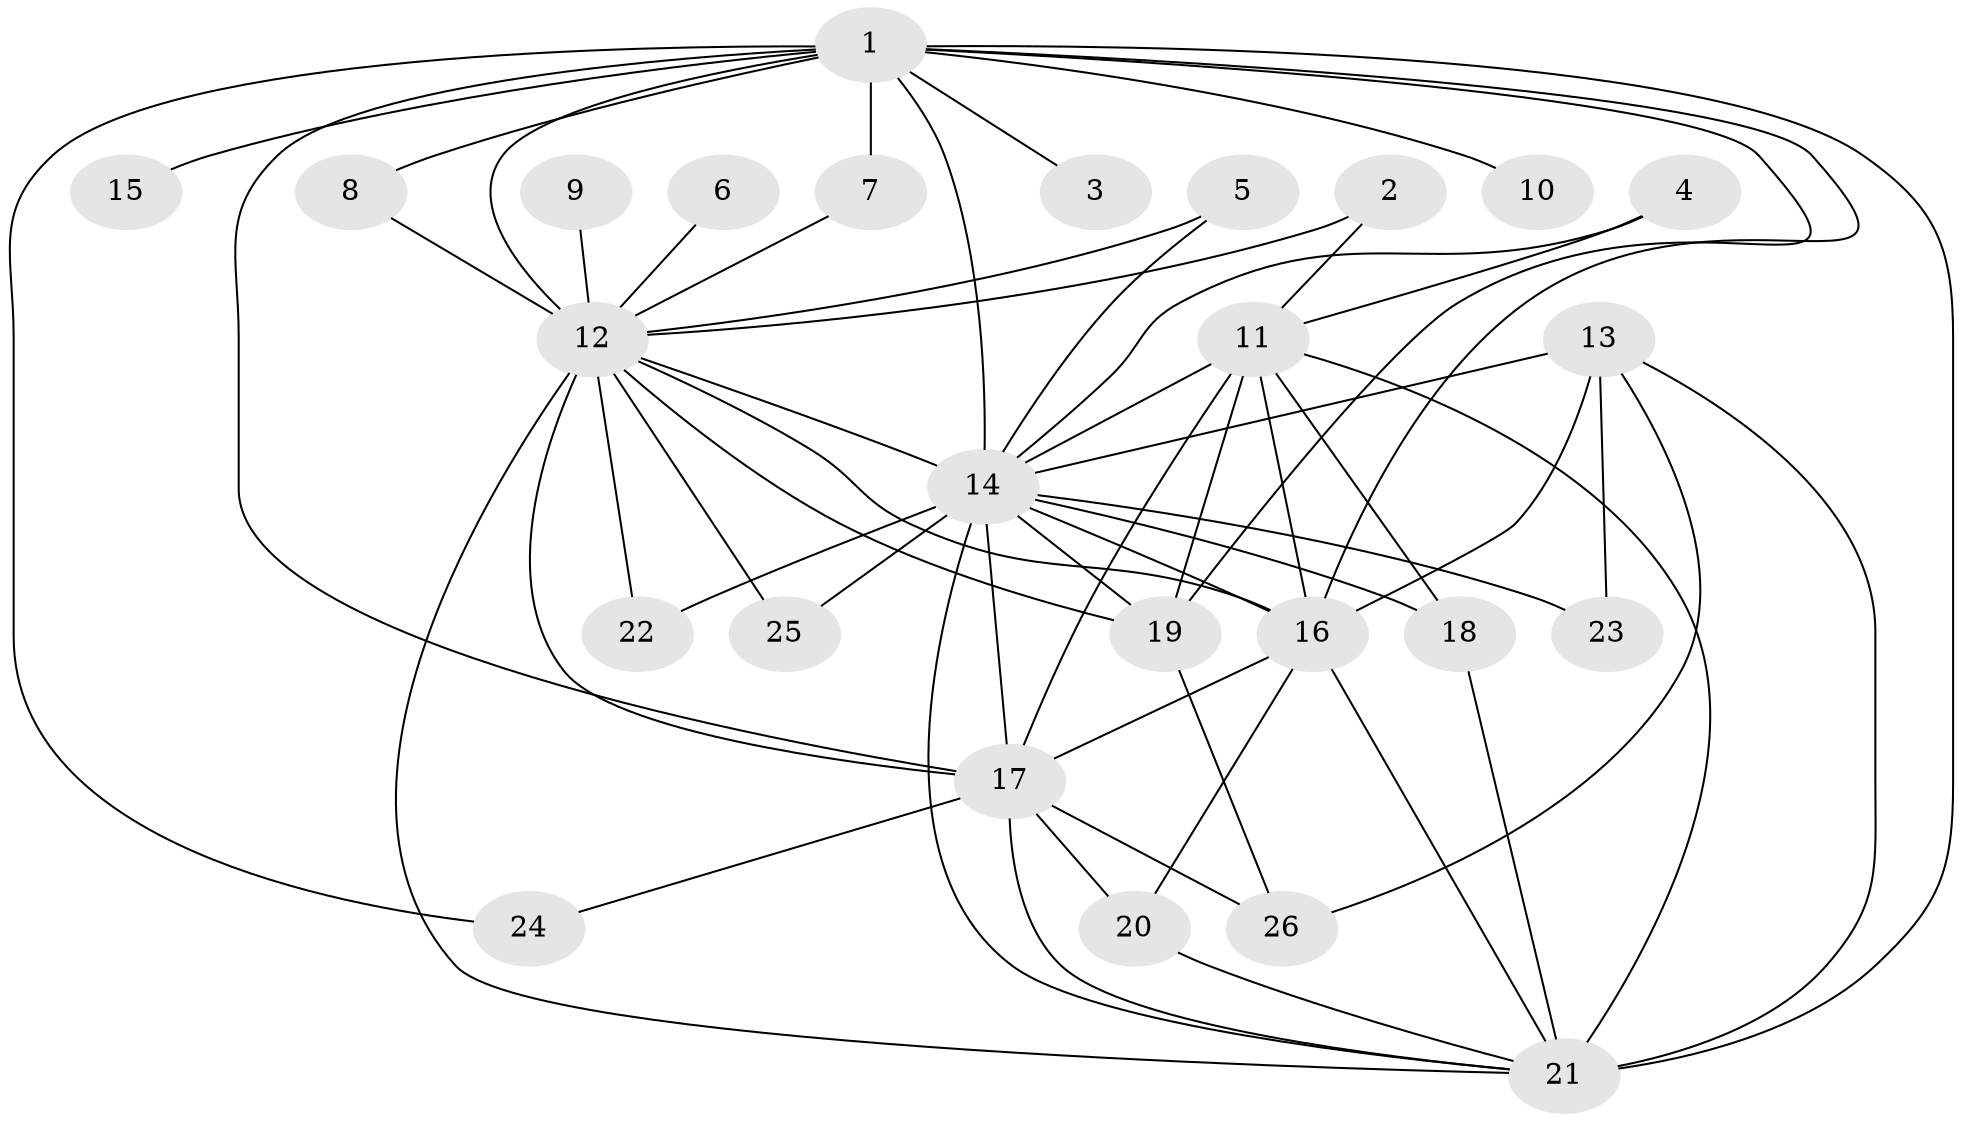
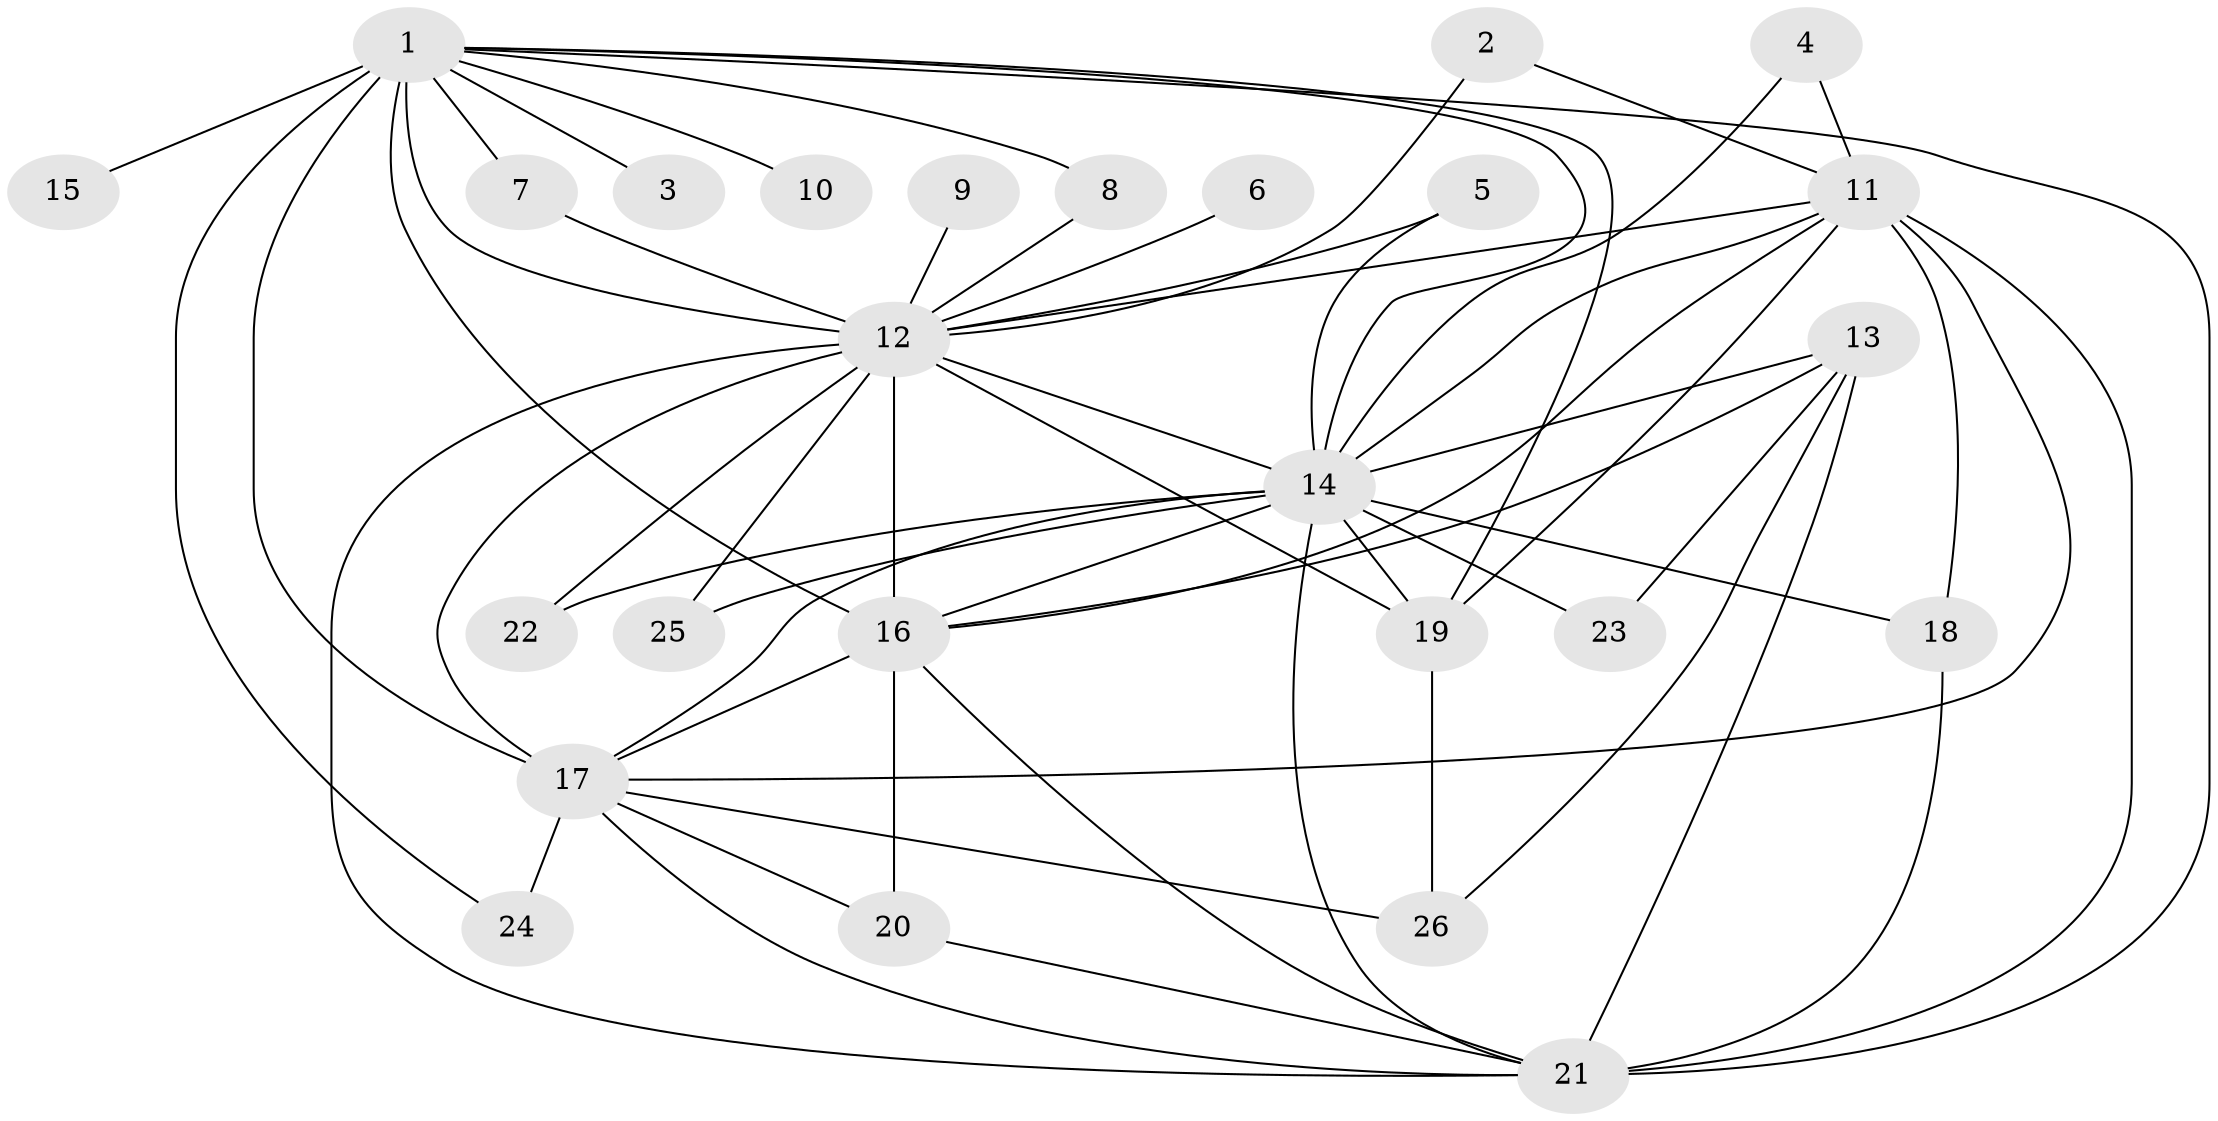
edge "11" -- "12": added
